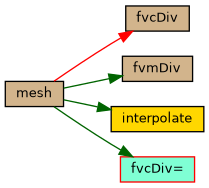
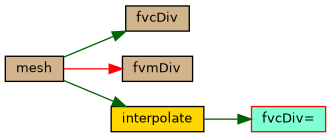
edge "mesh" -> "fvcDiv": color red -> darkgreen
edge "mesh" -> "fvmDiv": color darkgreen -> red
edge "mesh" -> "fvcDiv=": now "interpolate" -> "fvcDiv="
